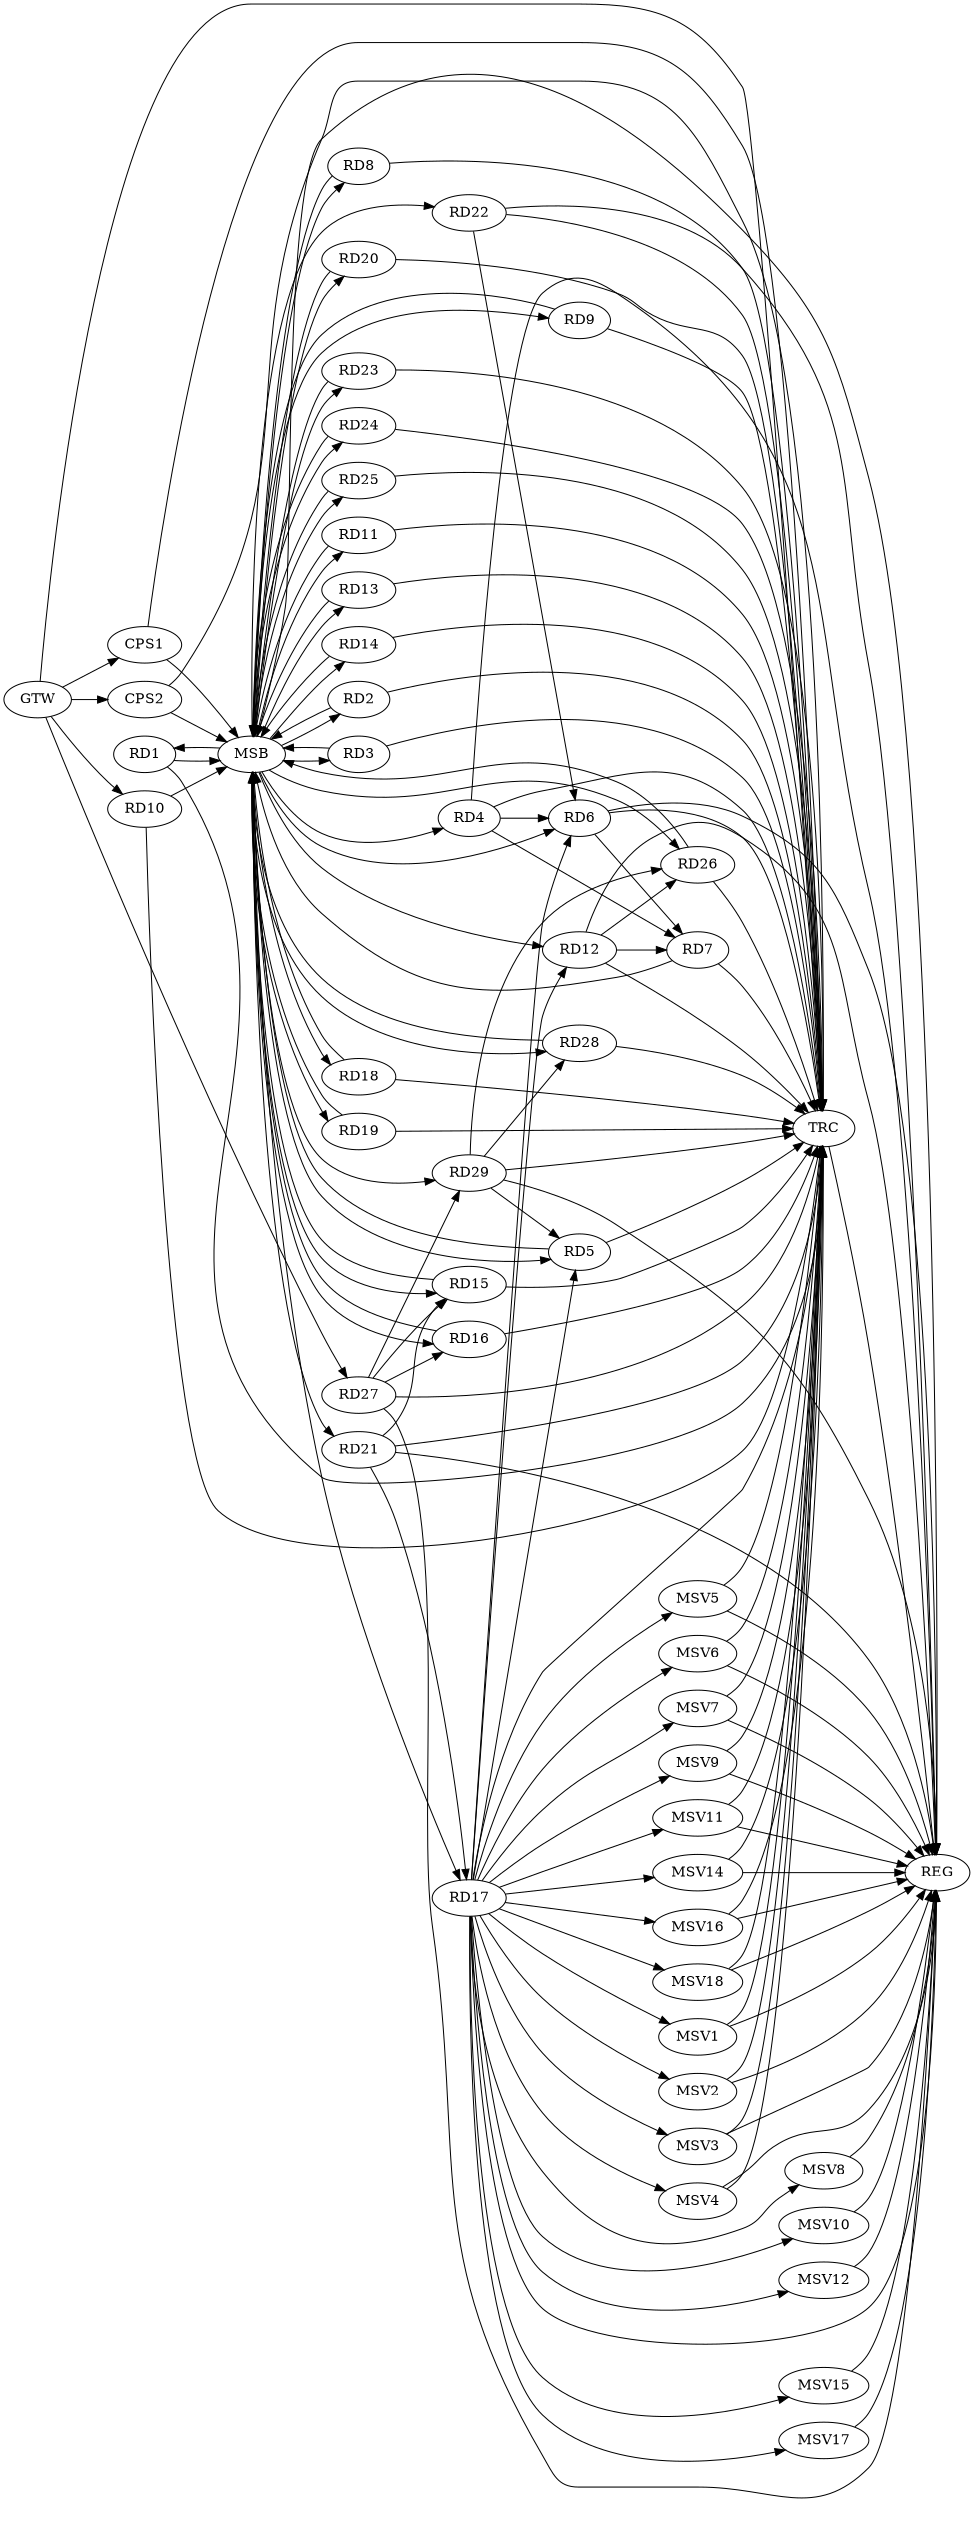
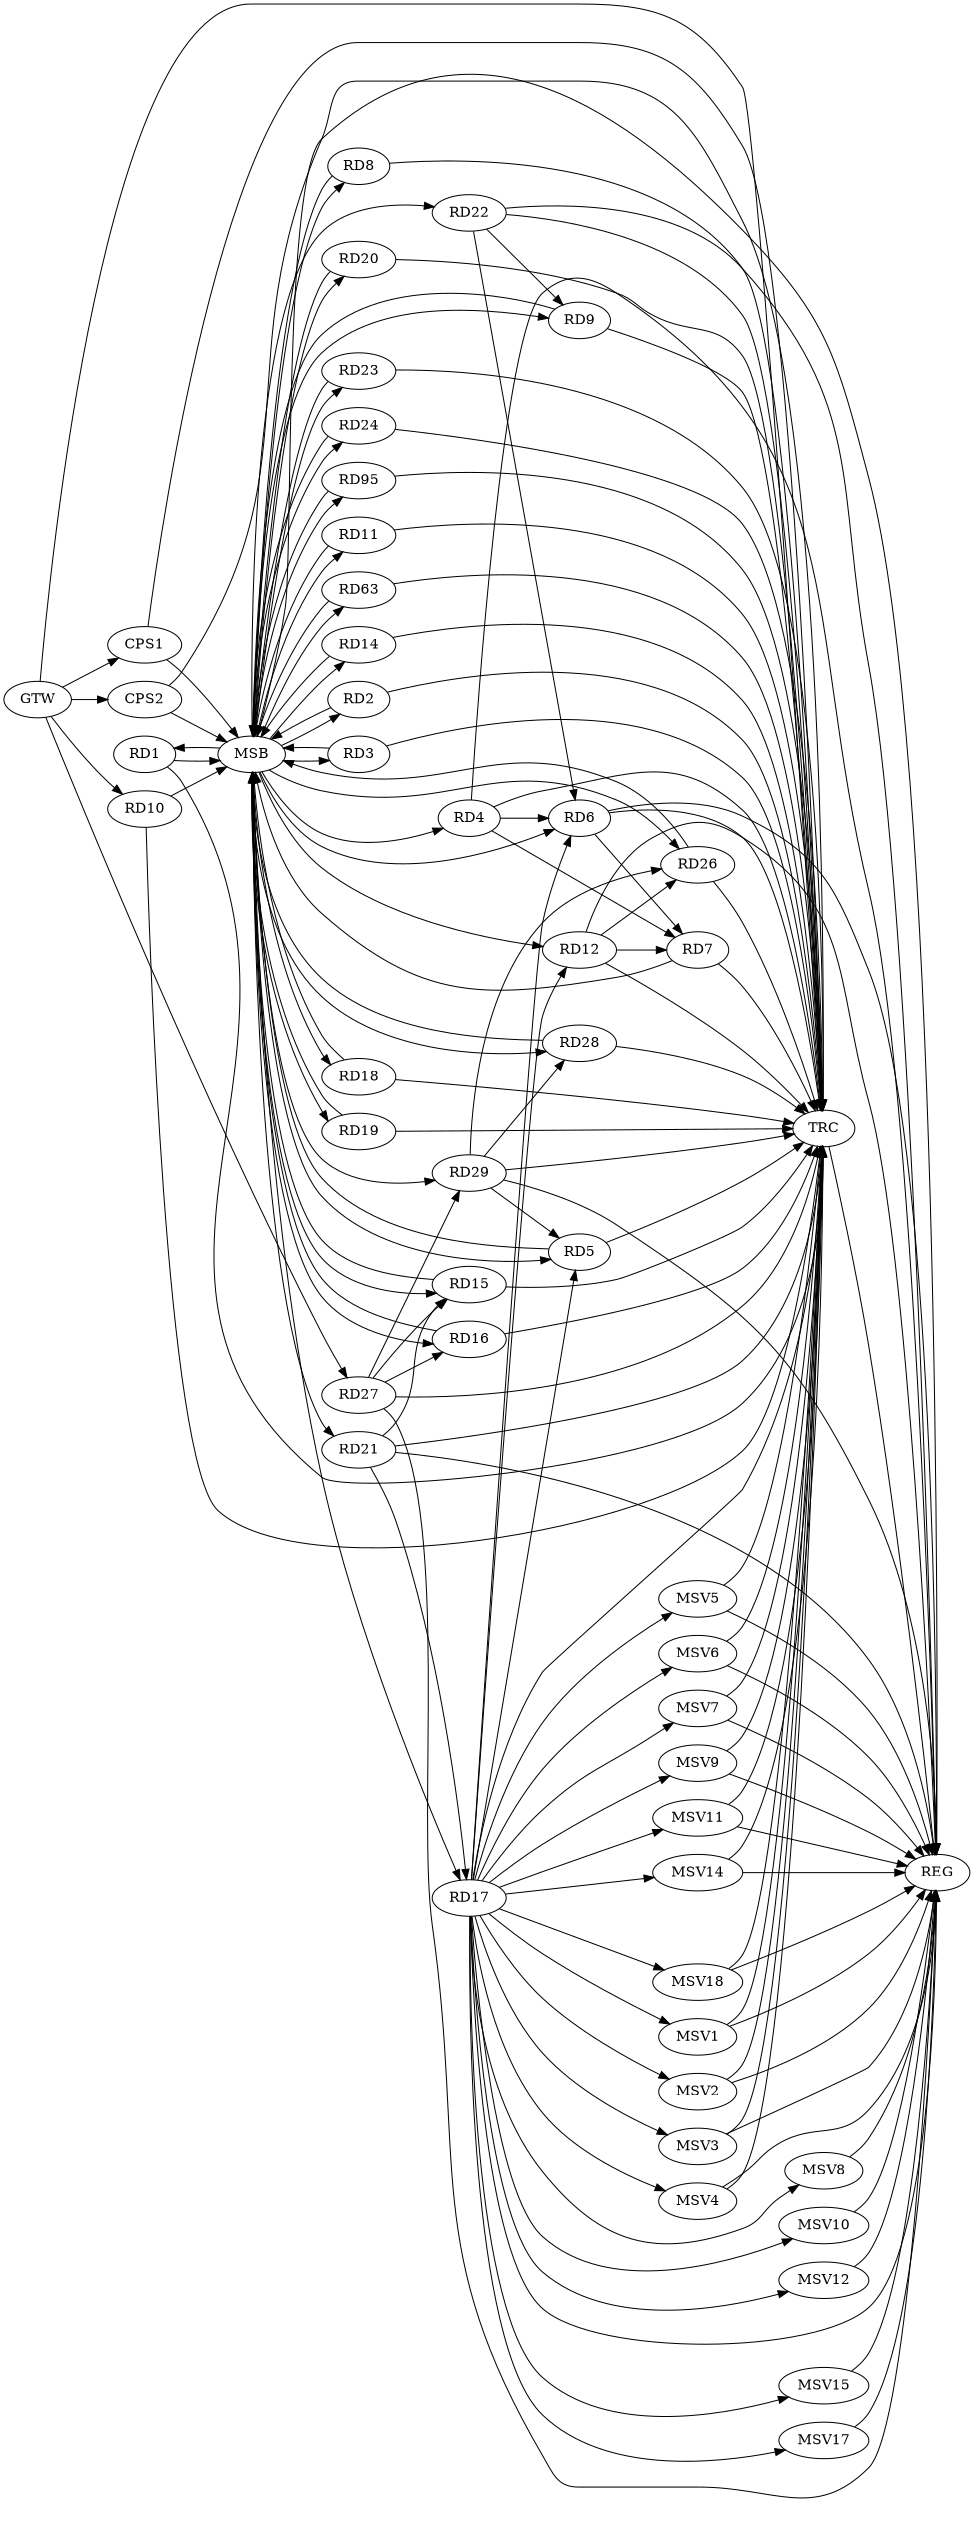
edge "RD22" -> "RD9": added
node "RD25": label "RD25" -> "RD95"
node "RD13": label "RD13" -> "RD63"
node "MSV16": removed
